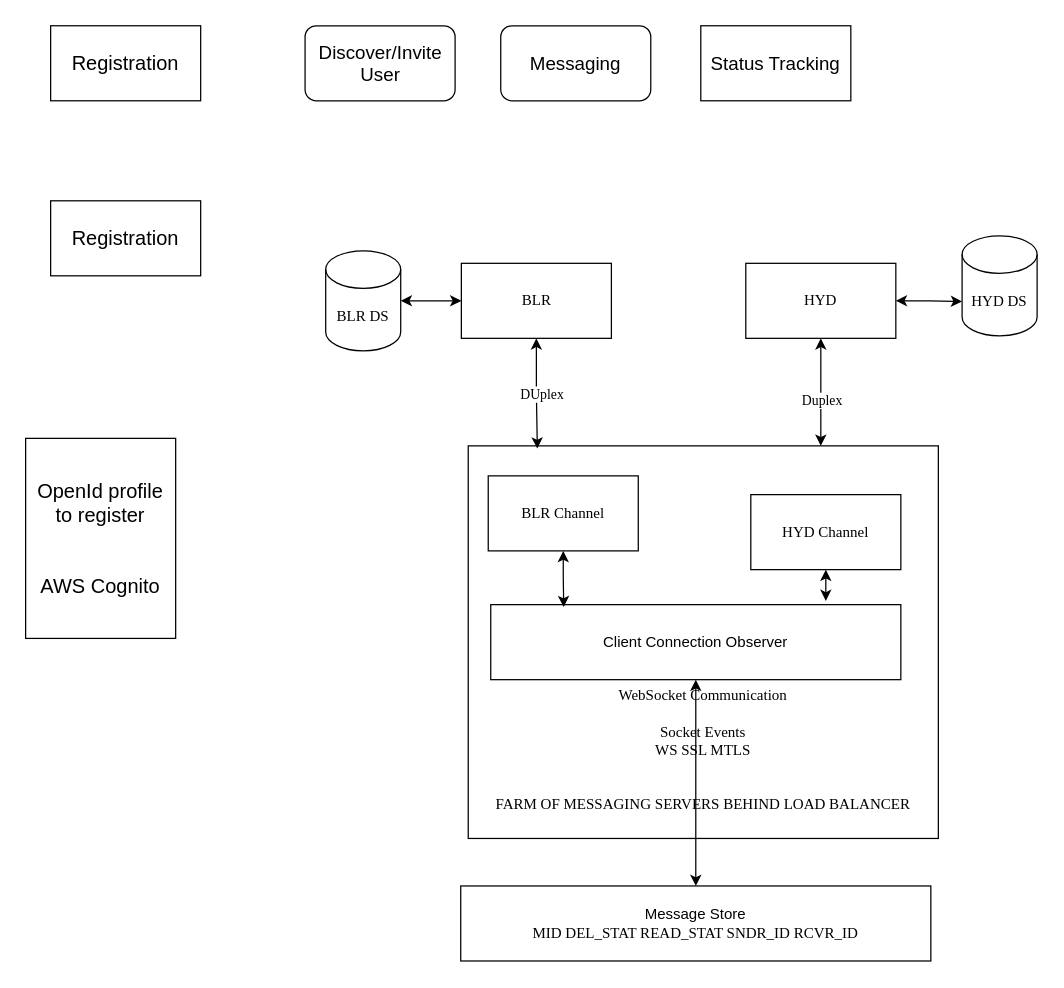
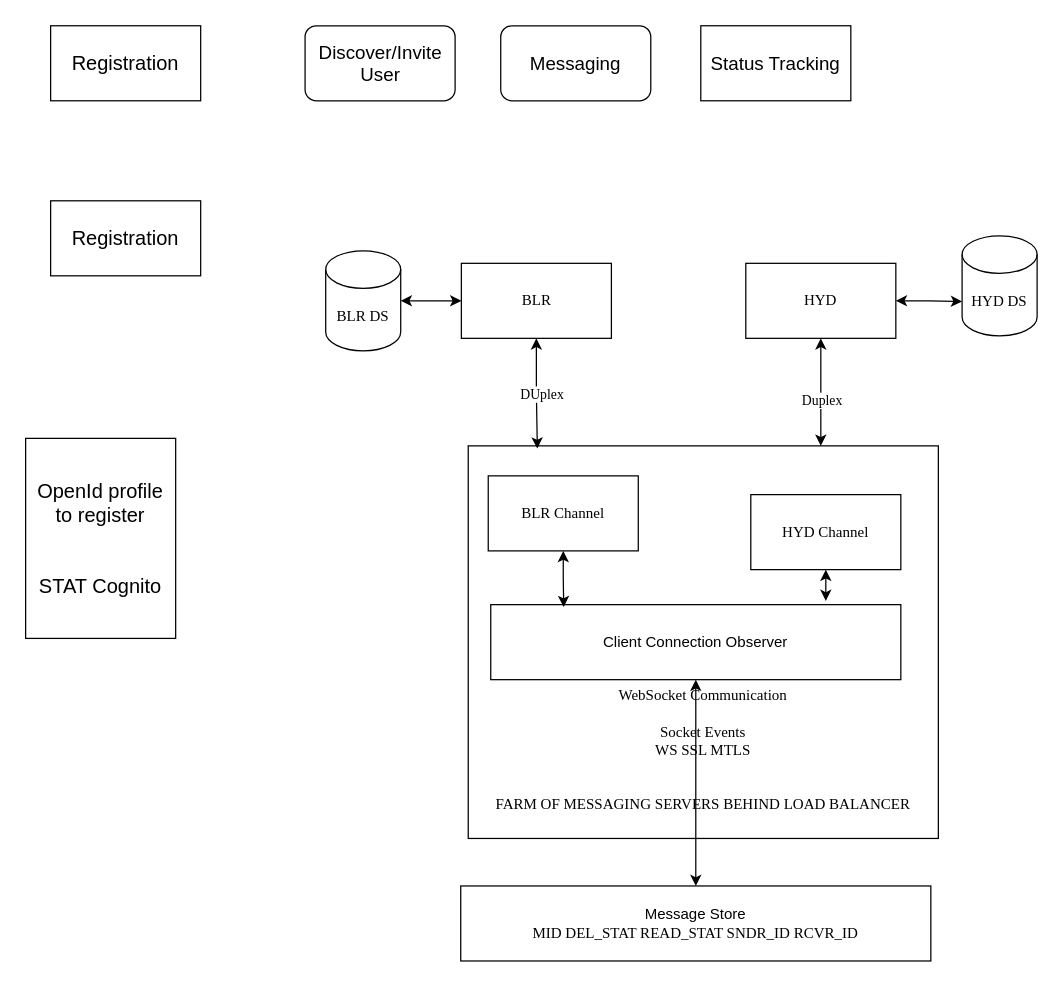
node "OpenId profile to register AWS Cognito": label "OpenId profile to register AWS Cognito" -> "OpenId profile to register STAT Cognito"
